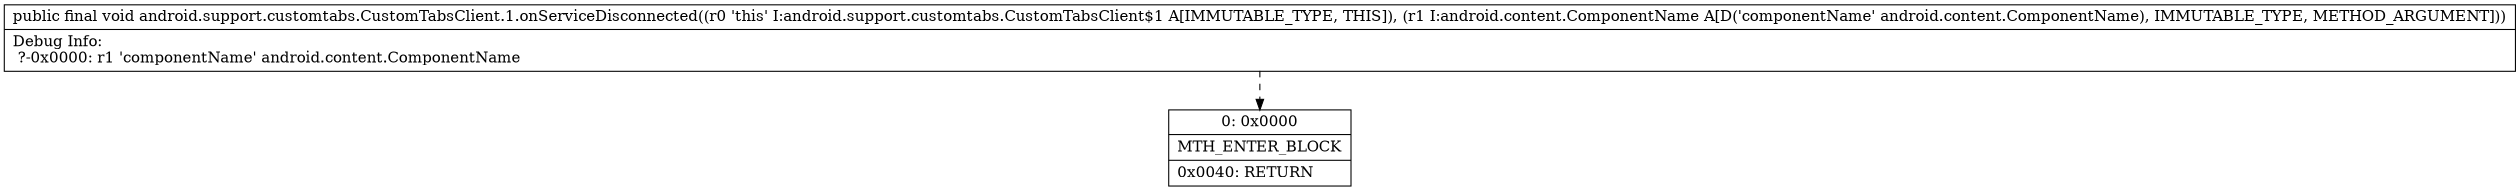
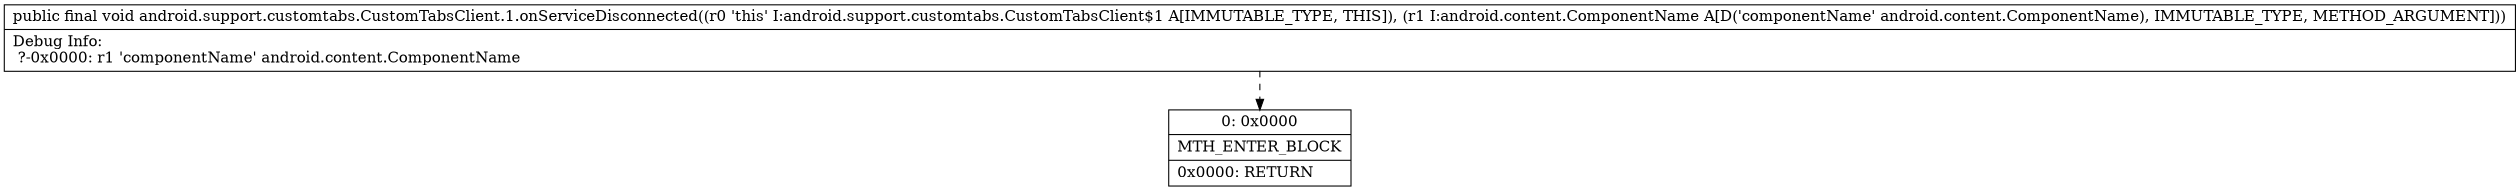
node "0: 0x0000": text "0x0040: RETURN" -> "0x0000: RETURN"
